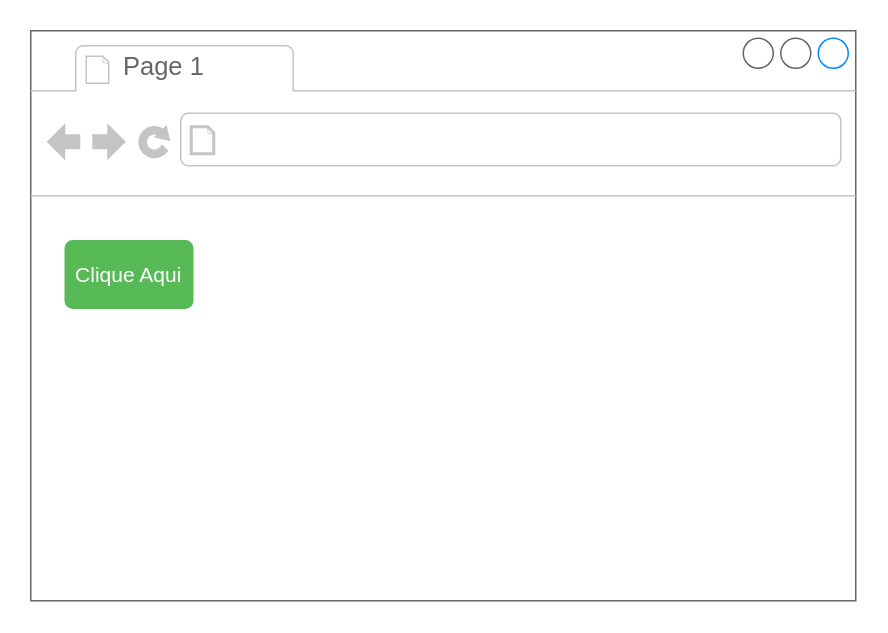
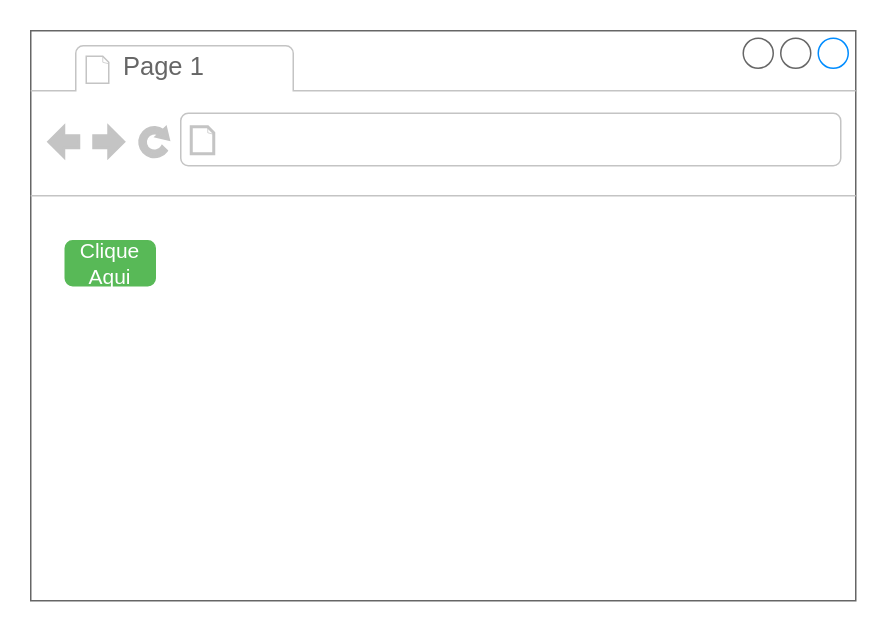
node "Clique Aqui": size 128x68 -> 90x45
